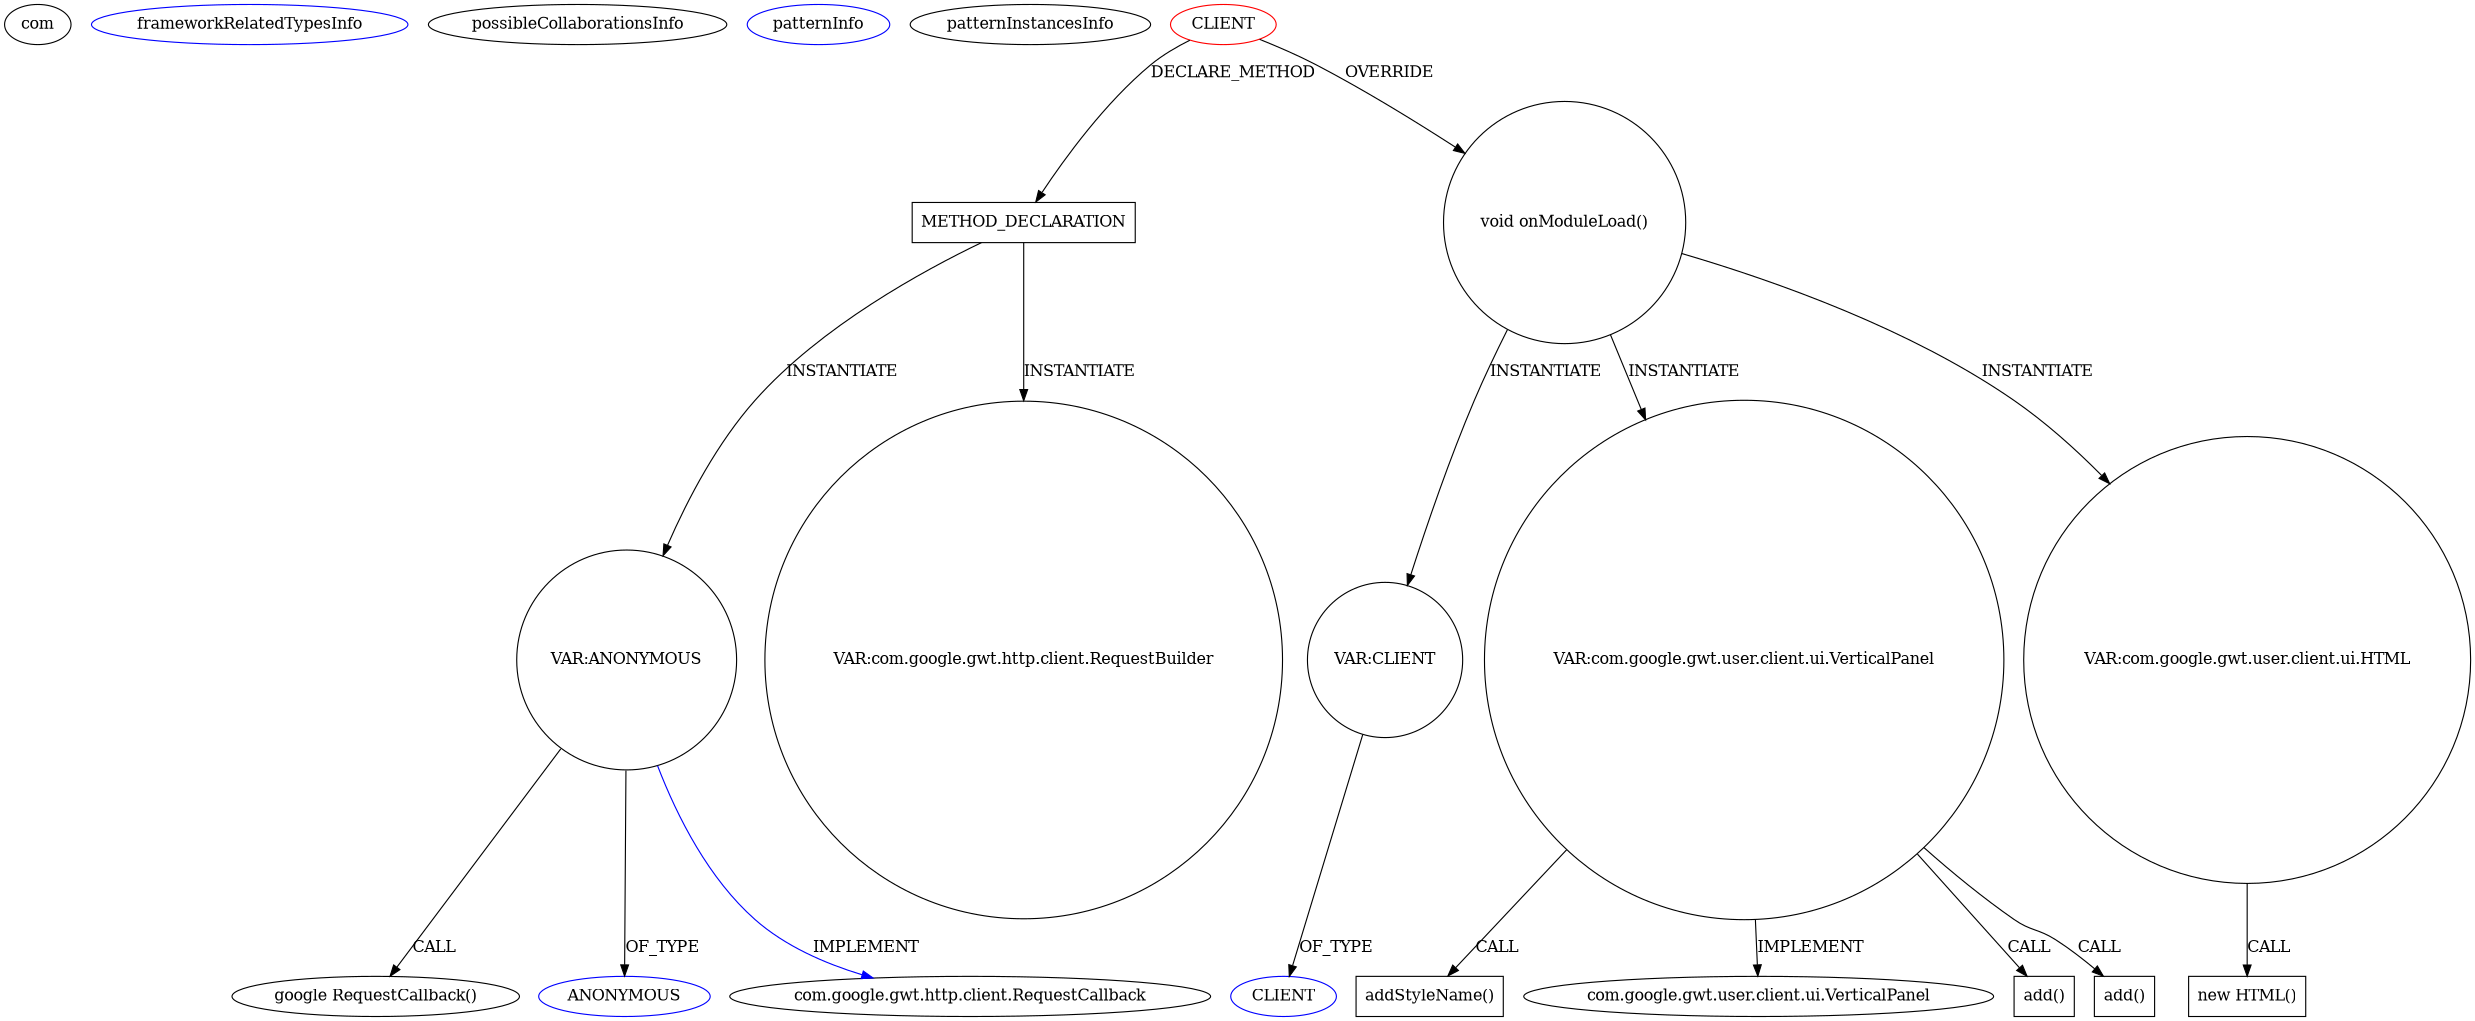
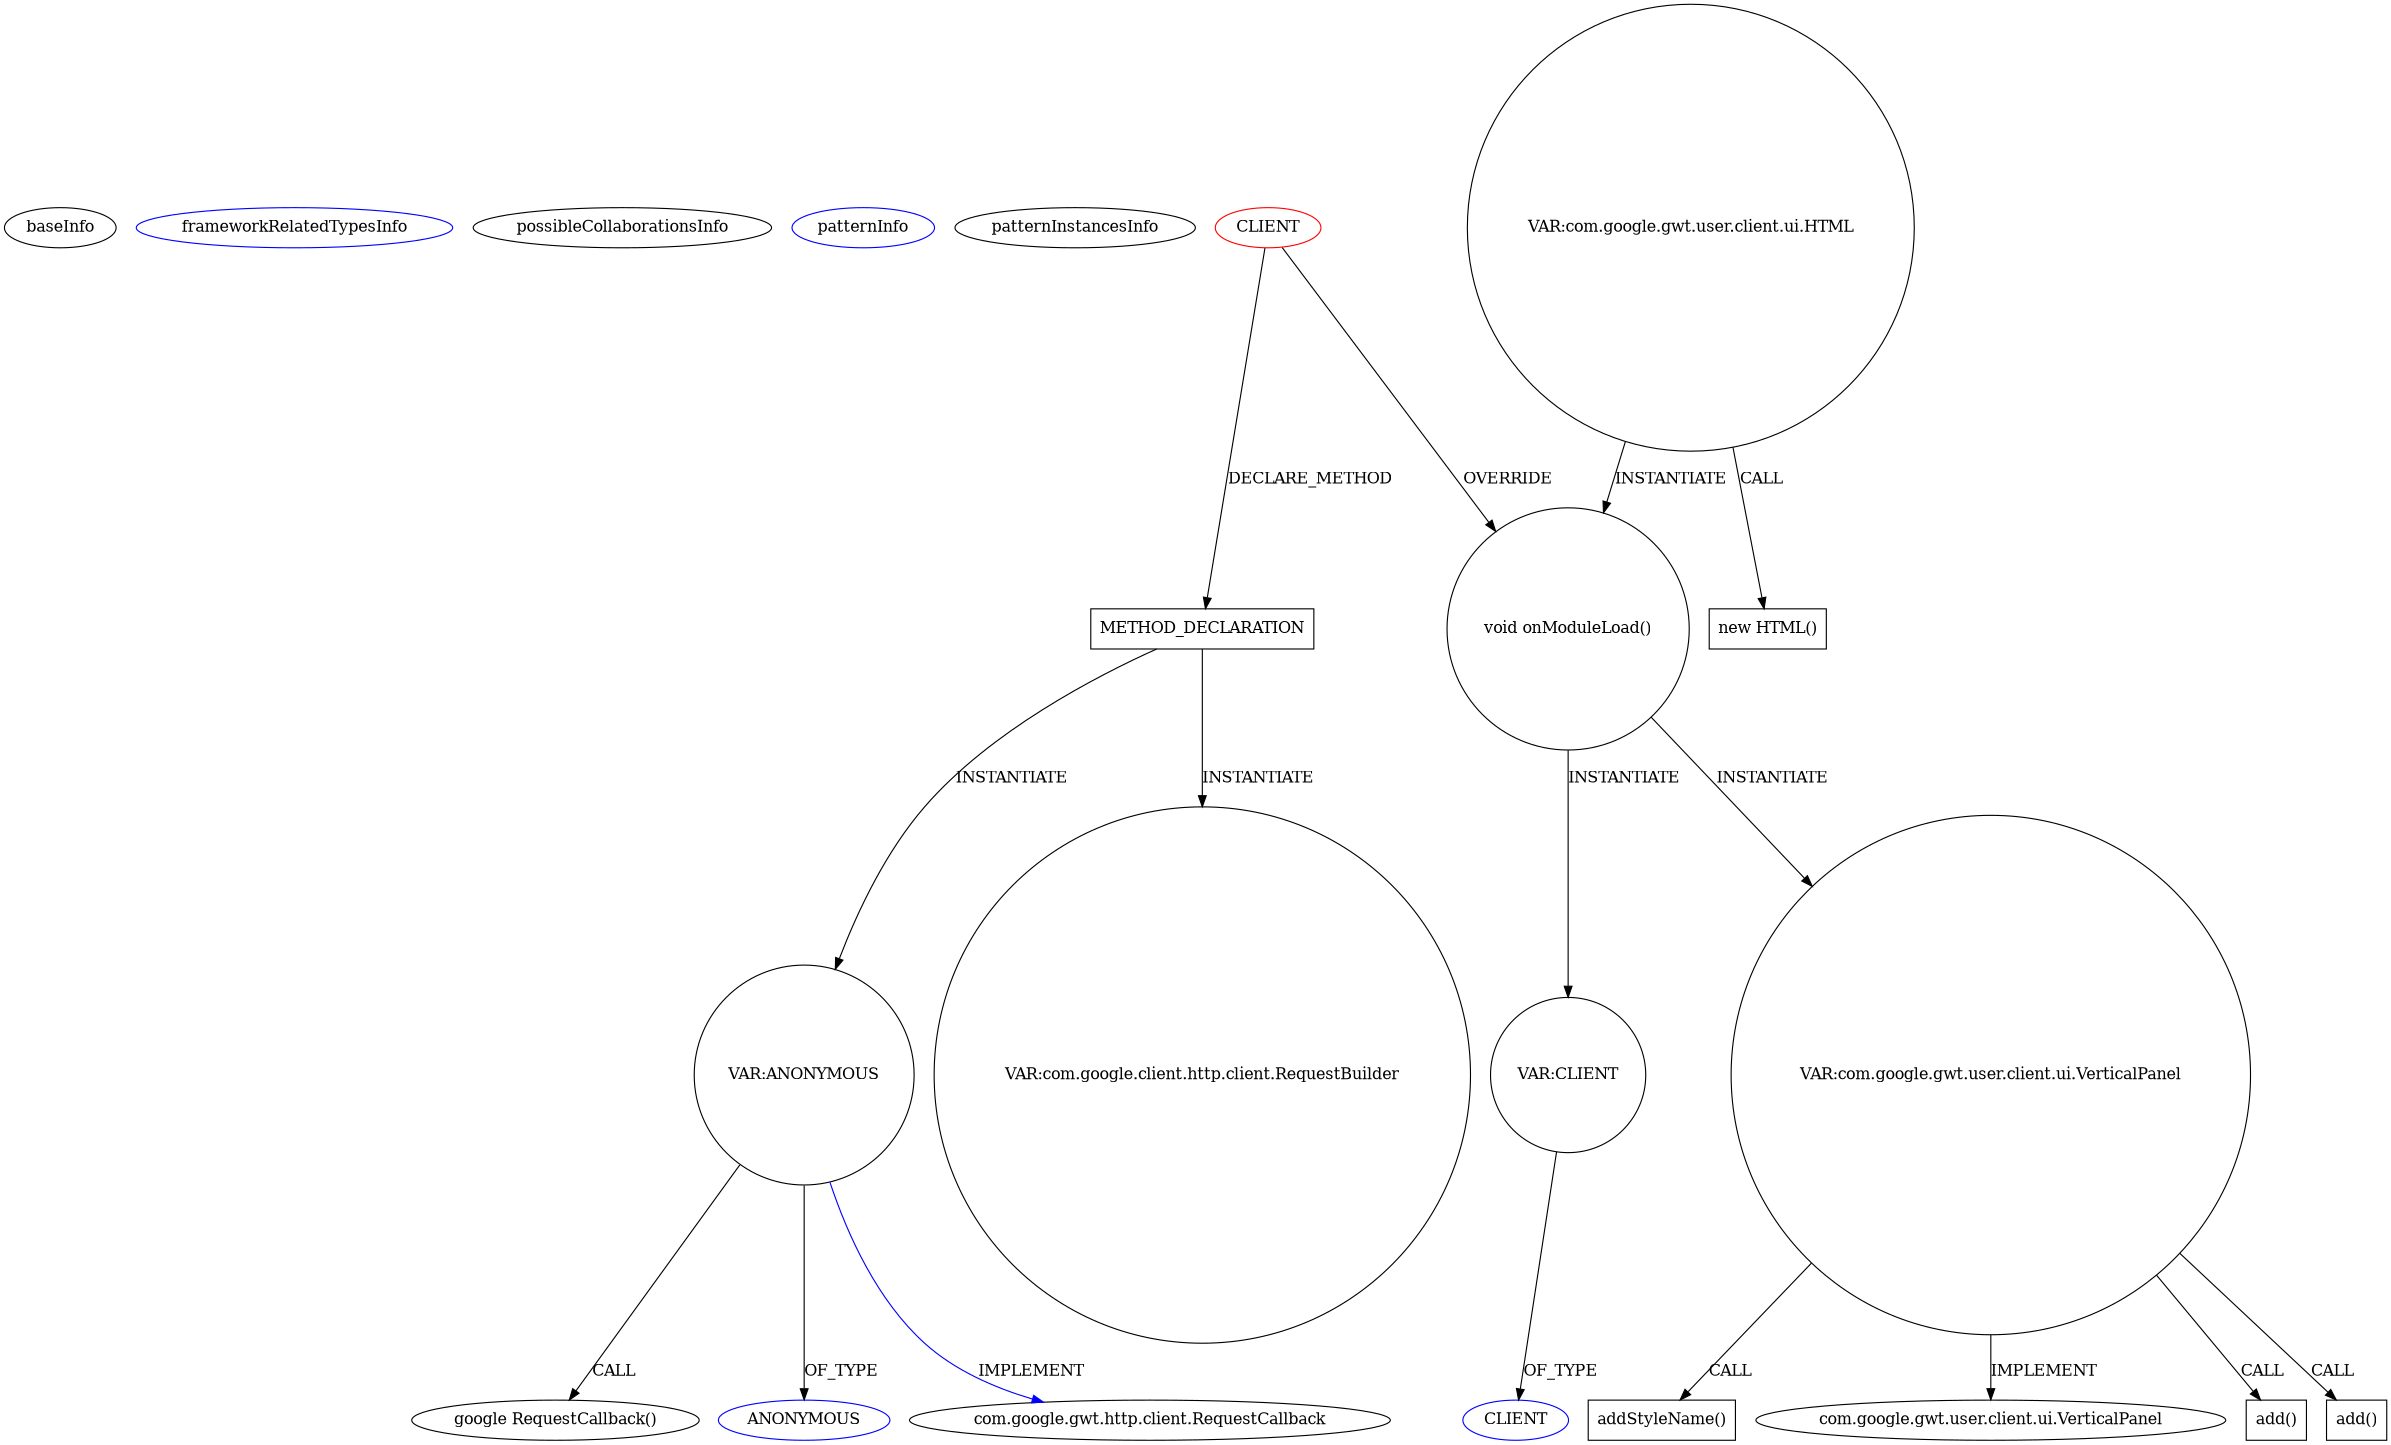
node "com": label "com" -> "baseInfo"
edge "void onModuleLoad()" -> "VAR:com.google.gwt.user.client.ui.HTML": reversed
node "VAR:com.google.gwt.http.client.RequestBuilder": label "VAR:com.google.gwt.http.client.RequestBuilder" -> "VAR:com.google.client.http.client.RequestBuilder"
